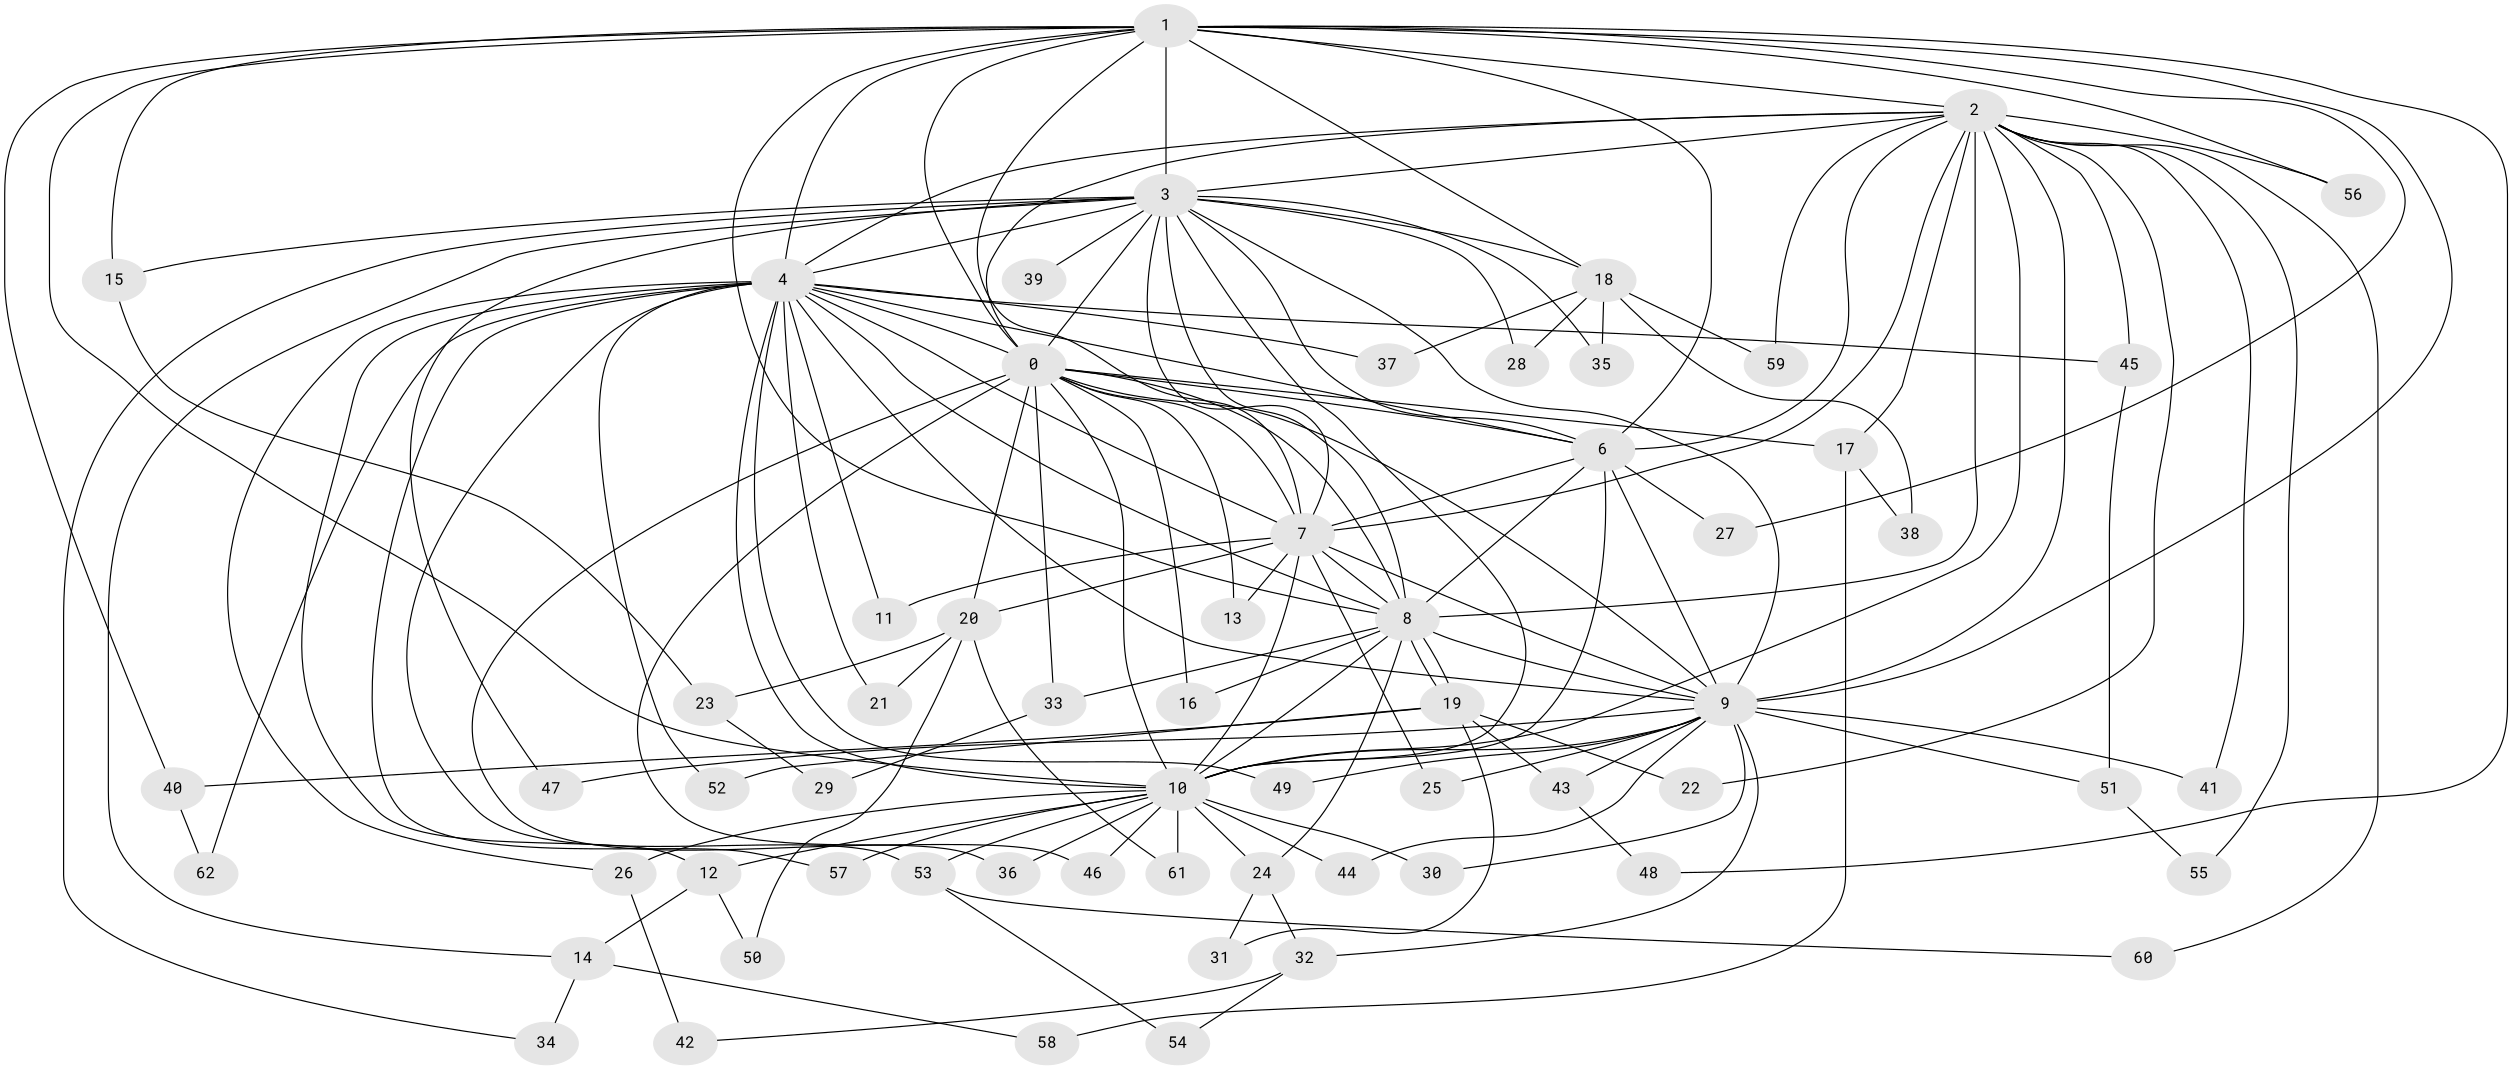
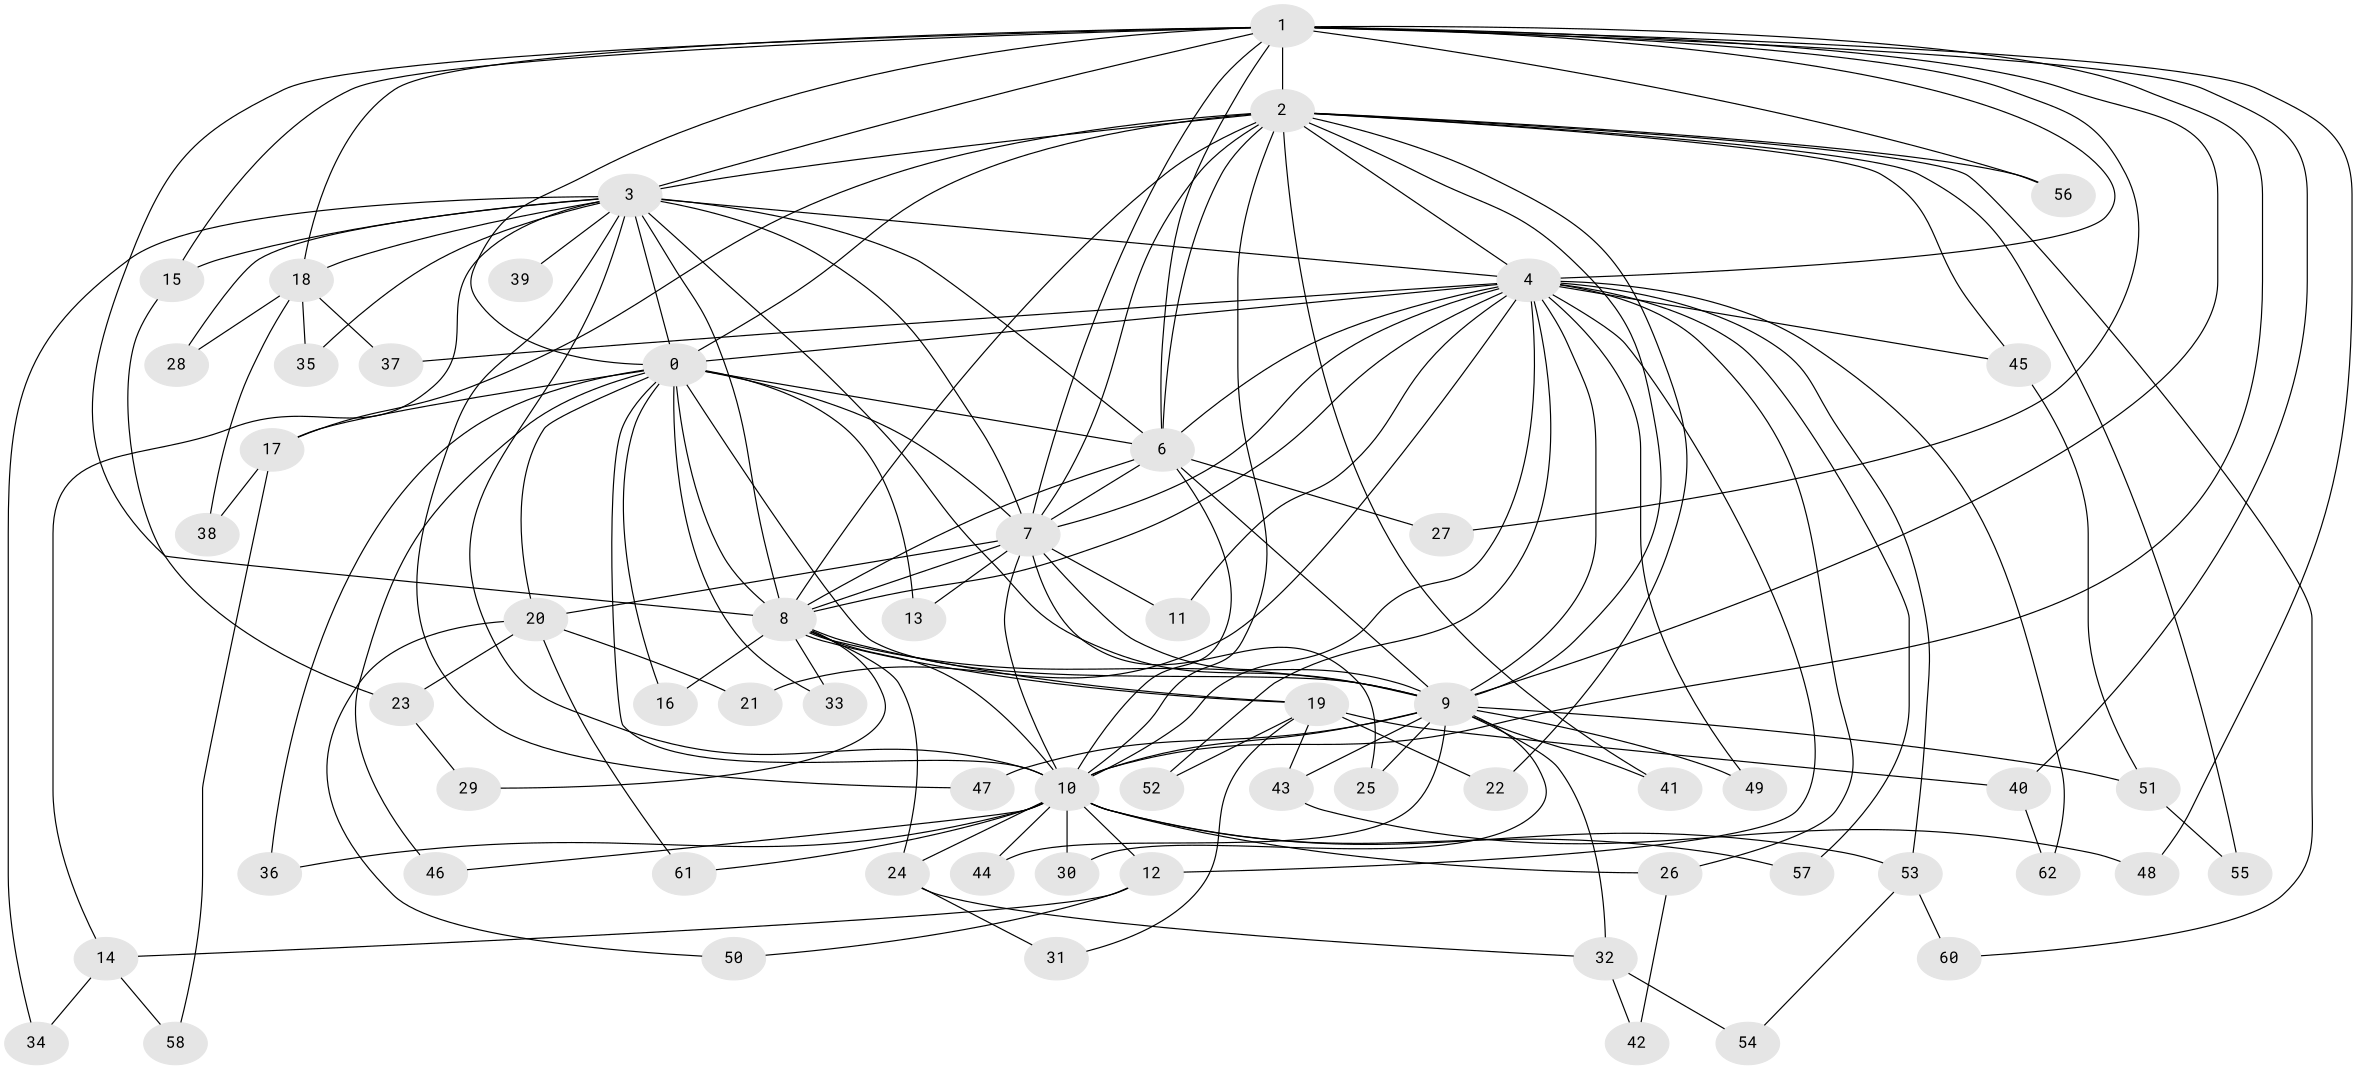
node "59": removed
edge "33" -- "29": now "8" -- "29"
